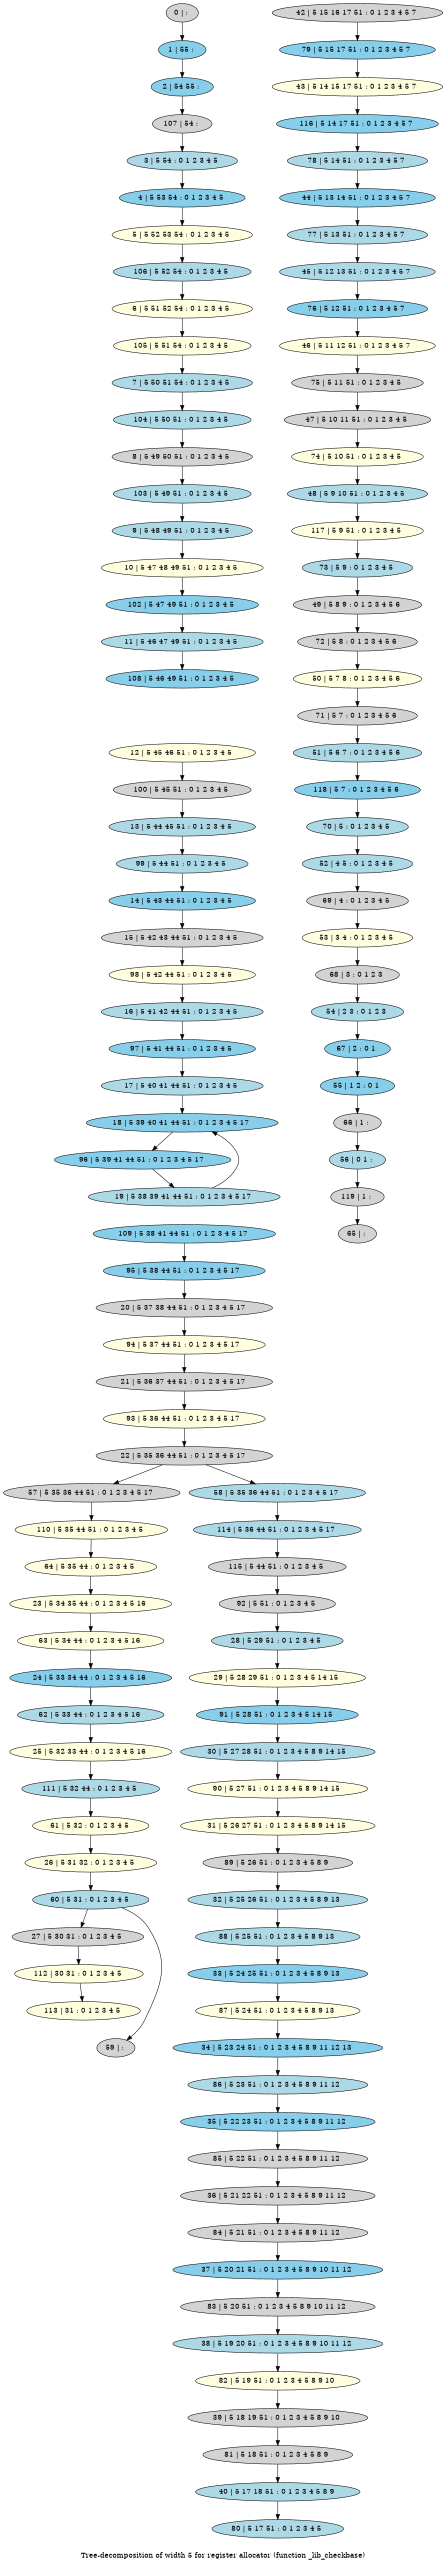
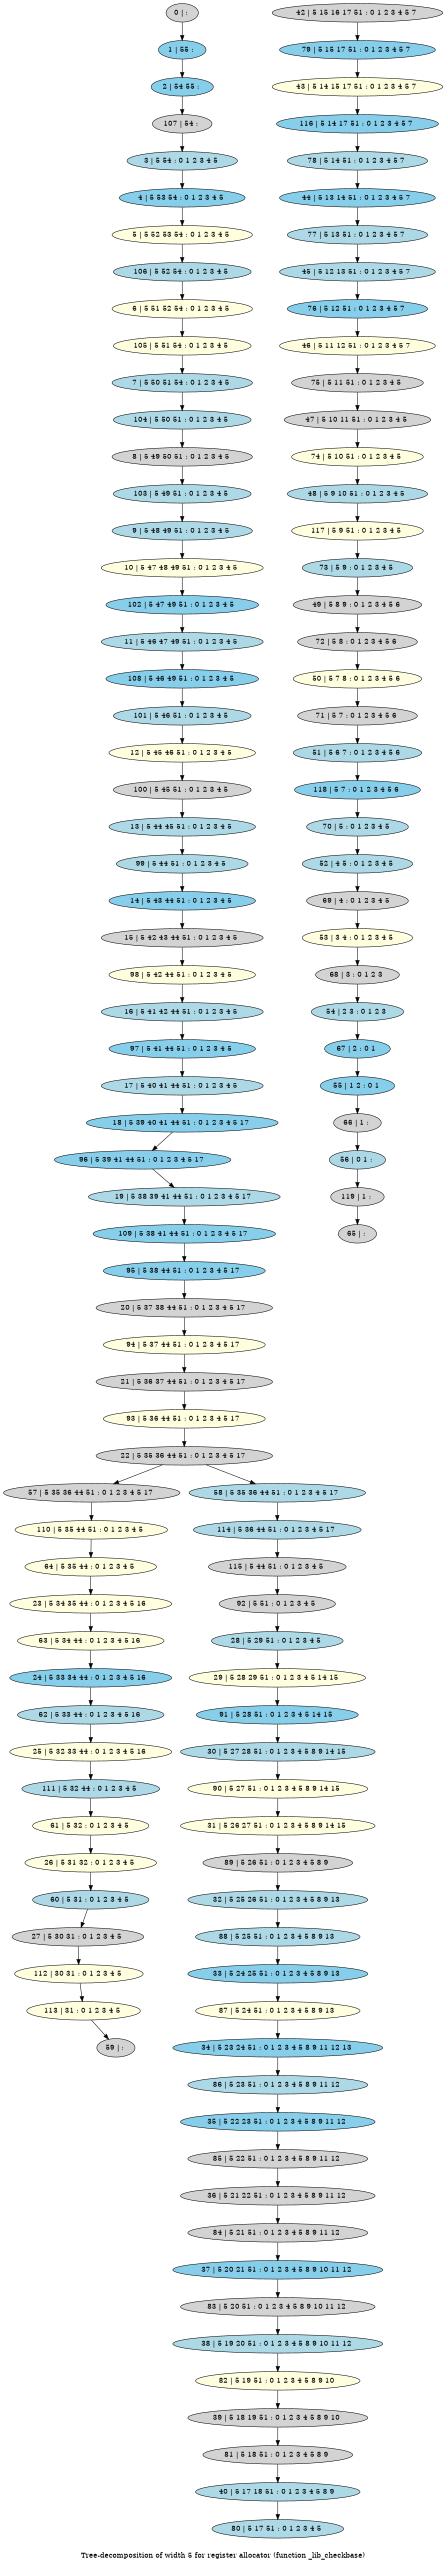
node "101 | 5 46 51 : 0 1 2 3 4 5": added
edge "19 | 5 38 39 41 44 51 : 0 1 2 3 4 5 17" -> "18 | 5 39 40 41 44 51 : 0 1 2 3 4 5 17": now "19 | 5 38 39 41 44 51 : 0 1 2 3 4 5 17" -> "109 | 5 38 41 44 51 : 0 1 2 3 4 5 17"
edge "60 | 5 31 : 0 1 2 3 4 5" -> "59 | :": now "113 | 31 : 0 1 2 3 4 5" -> "59 | :"
